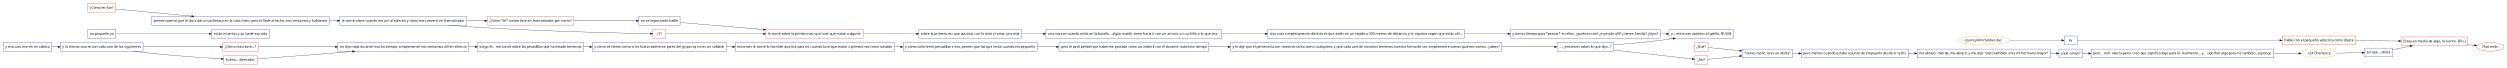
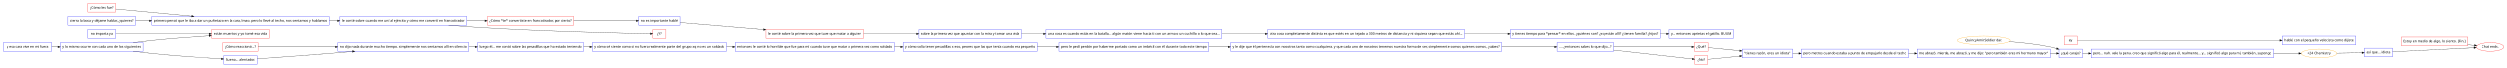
node "cierra la boca y déjame hablar, ¿quieres?": added
node "no pequeño ya": label "no pequeño ya" -> "no importa ya"
node "están muertos y yo tomé esa vida": color blue -> red
edge "¿Y?" -> "le conté sobre la primera vez que tuve que matar a alguien": removed
edge "QuincyAmirSoldier dar." -> "ey": now "QuincyAmirSoldier dar." -> "¿qué carajo?"
node "ey": color blue -> red
node "hablé con el pequeño velocista como dijiste": color red -> blue
edge "hablé con el pequeño velocista como dijiste" -> "Estoy en medio de algo, lo siento. [Fin.]": removed
edge ".... ¿entonces sabes lo que dijo...?" -> "y... entonces aprietas el gatillo. BUUM": now ".... ¿entonces sabes lo que dijo...?" -> "¿Qué?"
node "y esa cara vive en mi cabeza": label "y esa cara vive en mi cabeza" -> "y esa cara vive en mi fuera"
edge "y lo mismo ocurre con cada uno de los siguientes" -> "¿Cómo reaccionó...?": now "y lo mismo ocurre con cada uno de los siguientes" -> "están muertos y yo tomé esa vida"
edge "así que... idiota" -> "Estoy en medio de algo, lo siento. [Fin.]": now "así que... idiota" -> "Chat ends."
node "Suena... alentador.": color red -> blue
